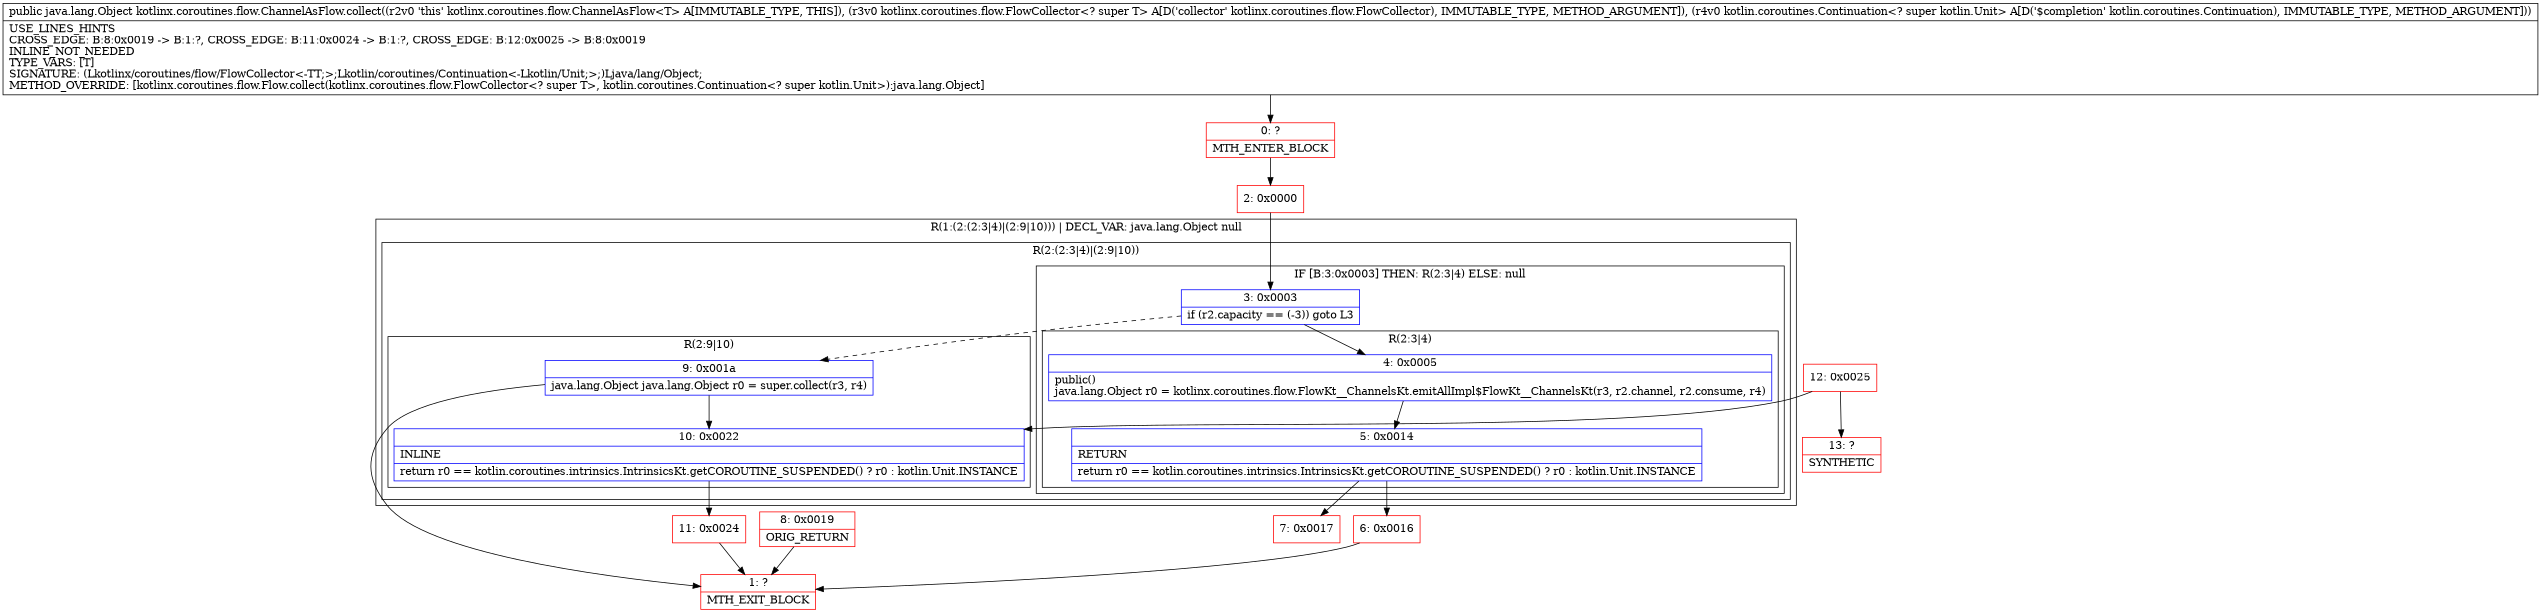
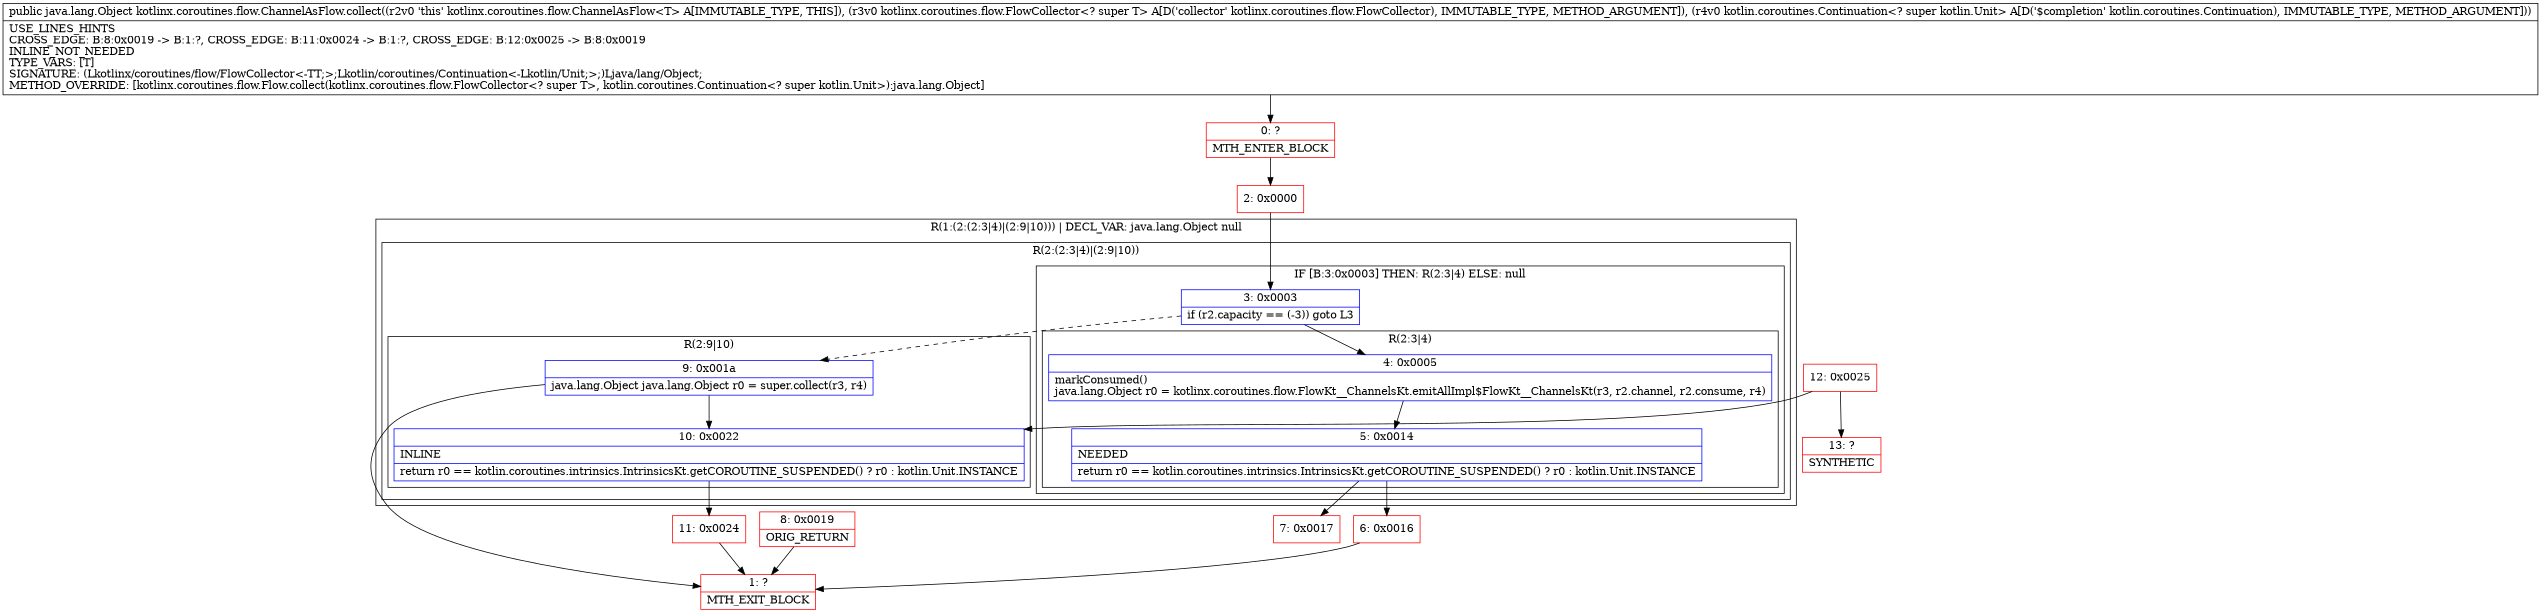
node "4: 0x0005": text "public()" -> "markConsumed()"
node "5: 0x0014": text "RETURN" -> "NEEDED"
